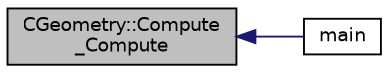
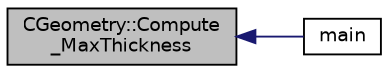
node "CGeometry::Compute _Compute": label "CGeometry::Compute _Compute" -> "CGeometry::Compute _MaxThickness"
